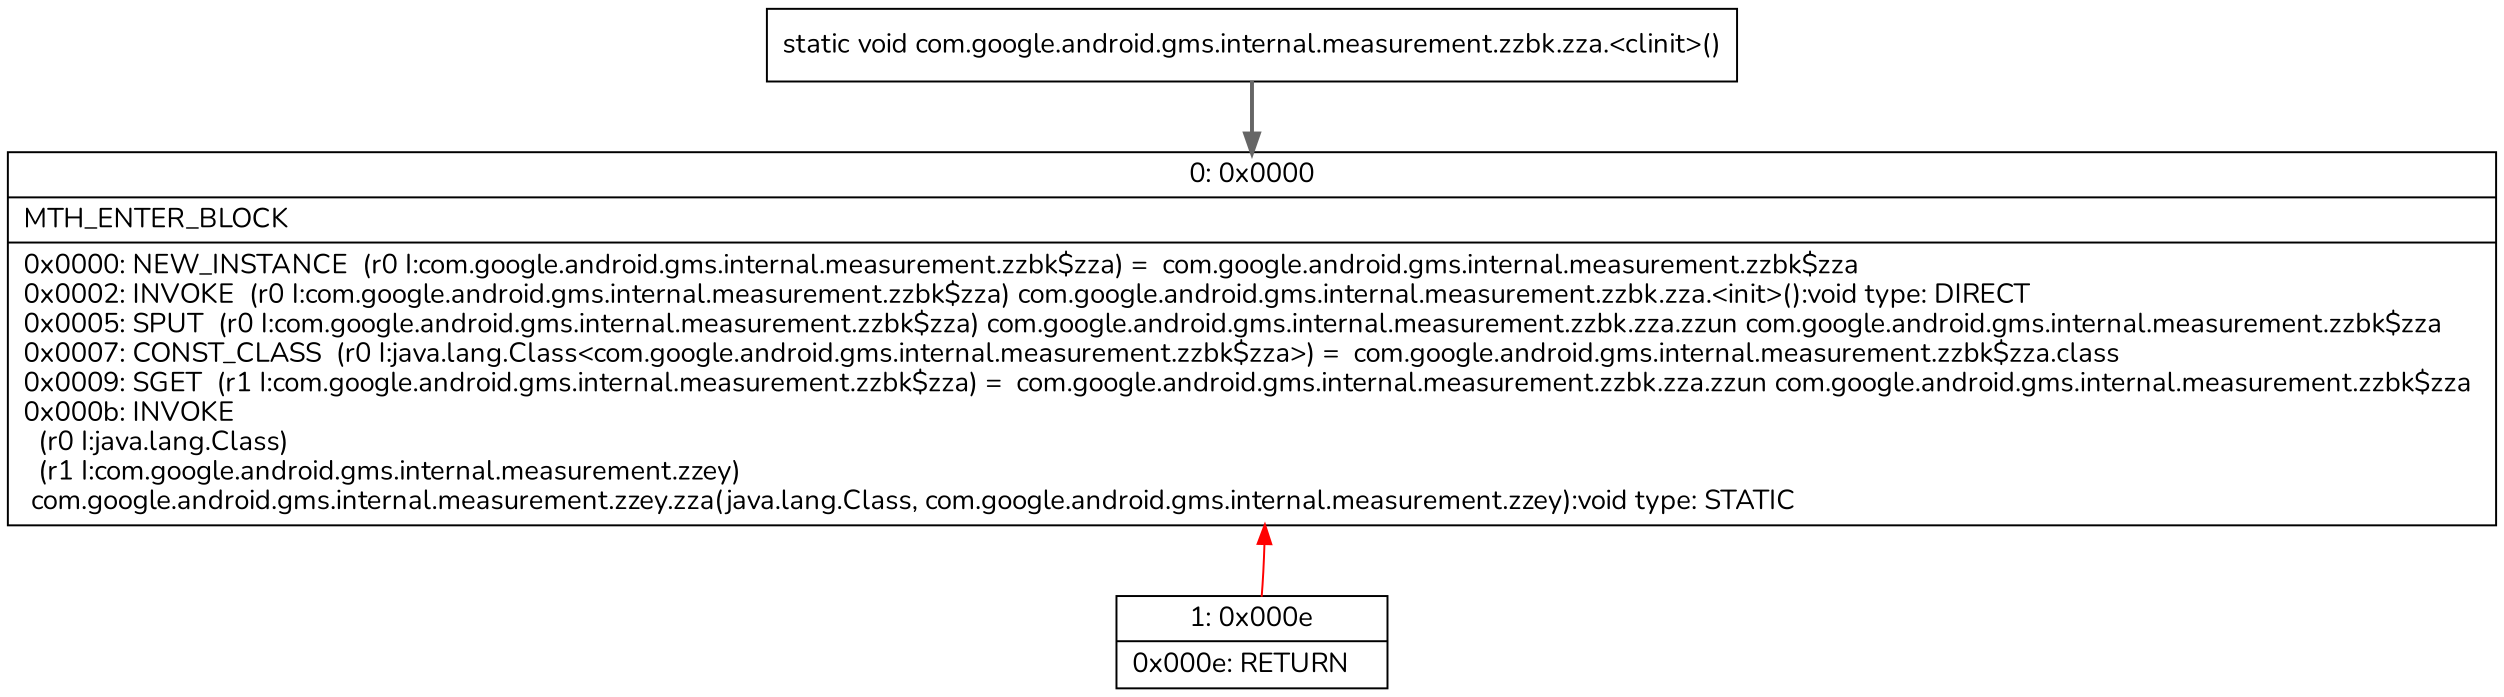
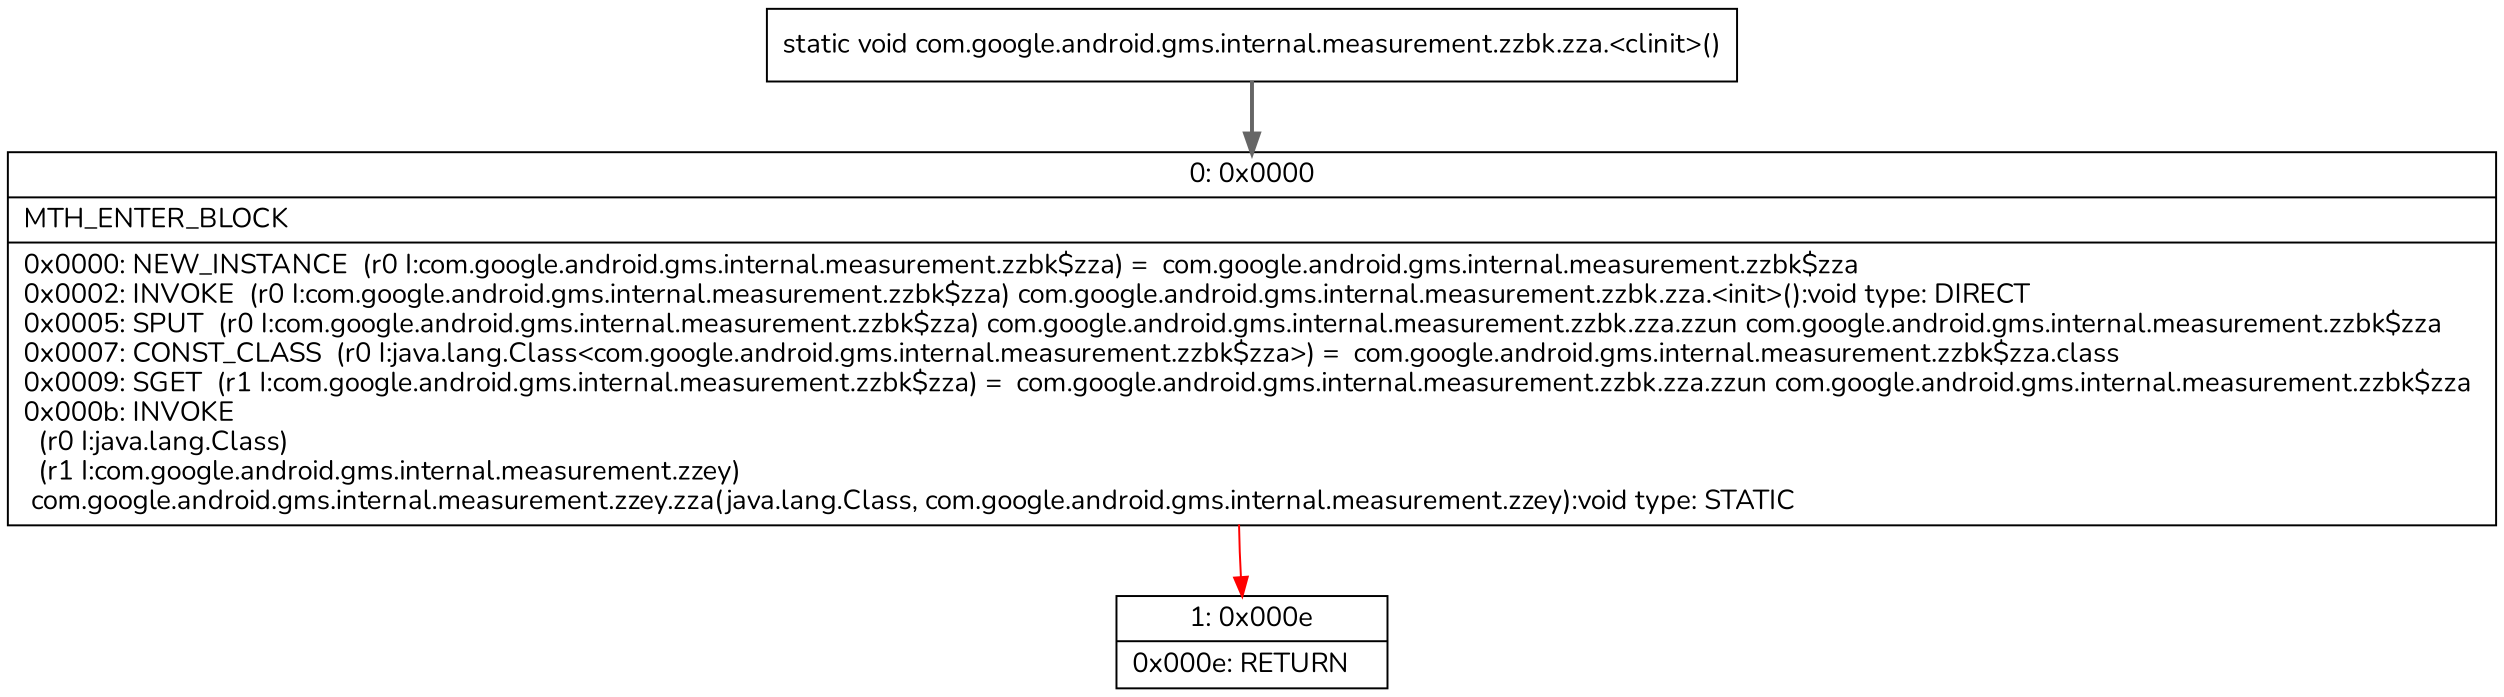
edge "1: 0x000e" -> "0: 0x0000": reversed
